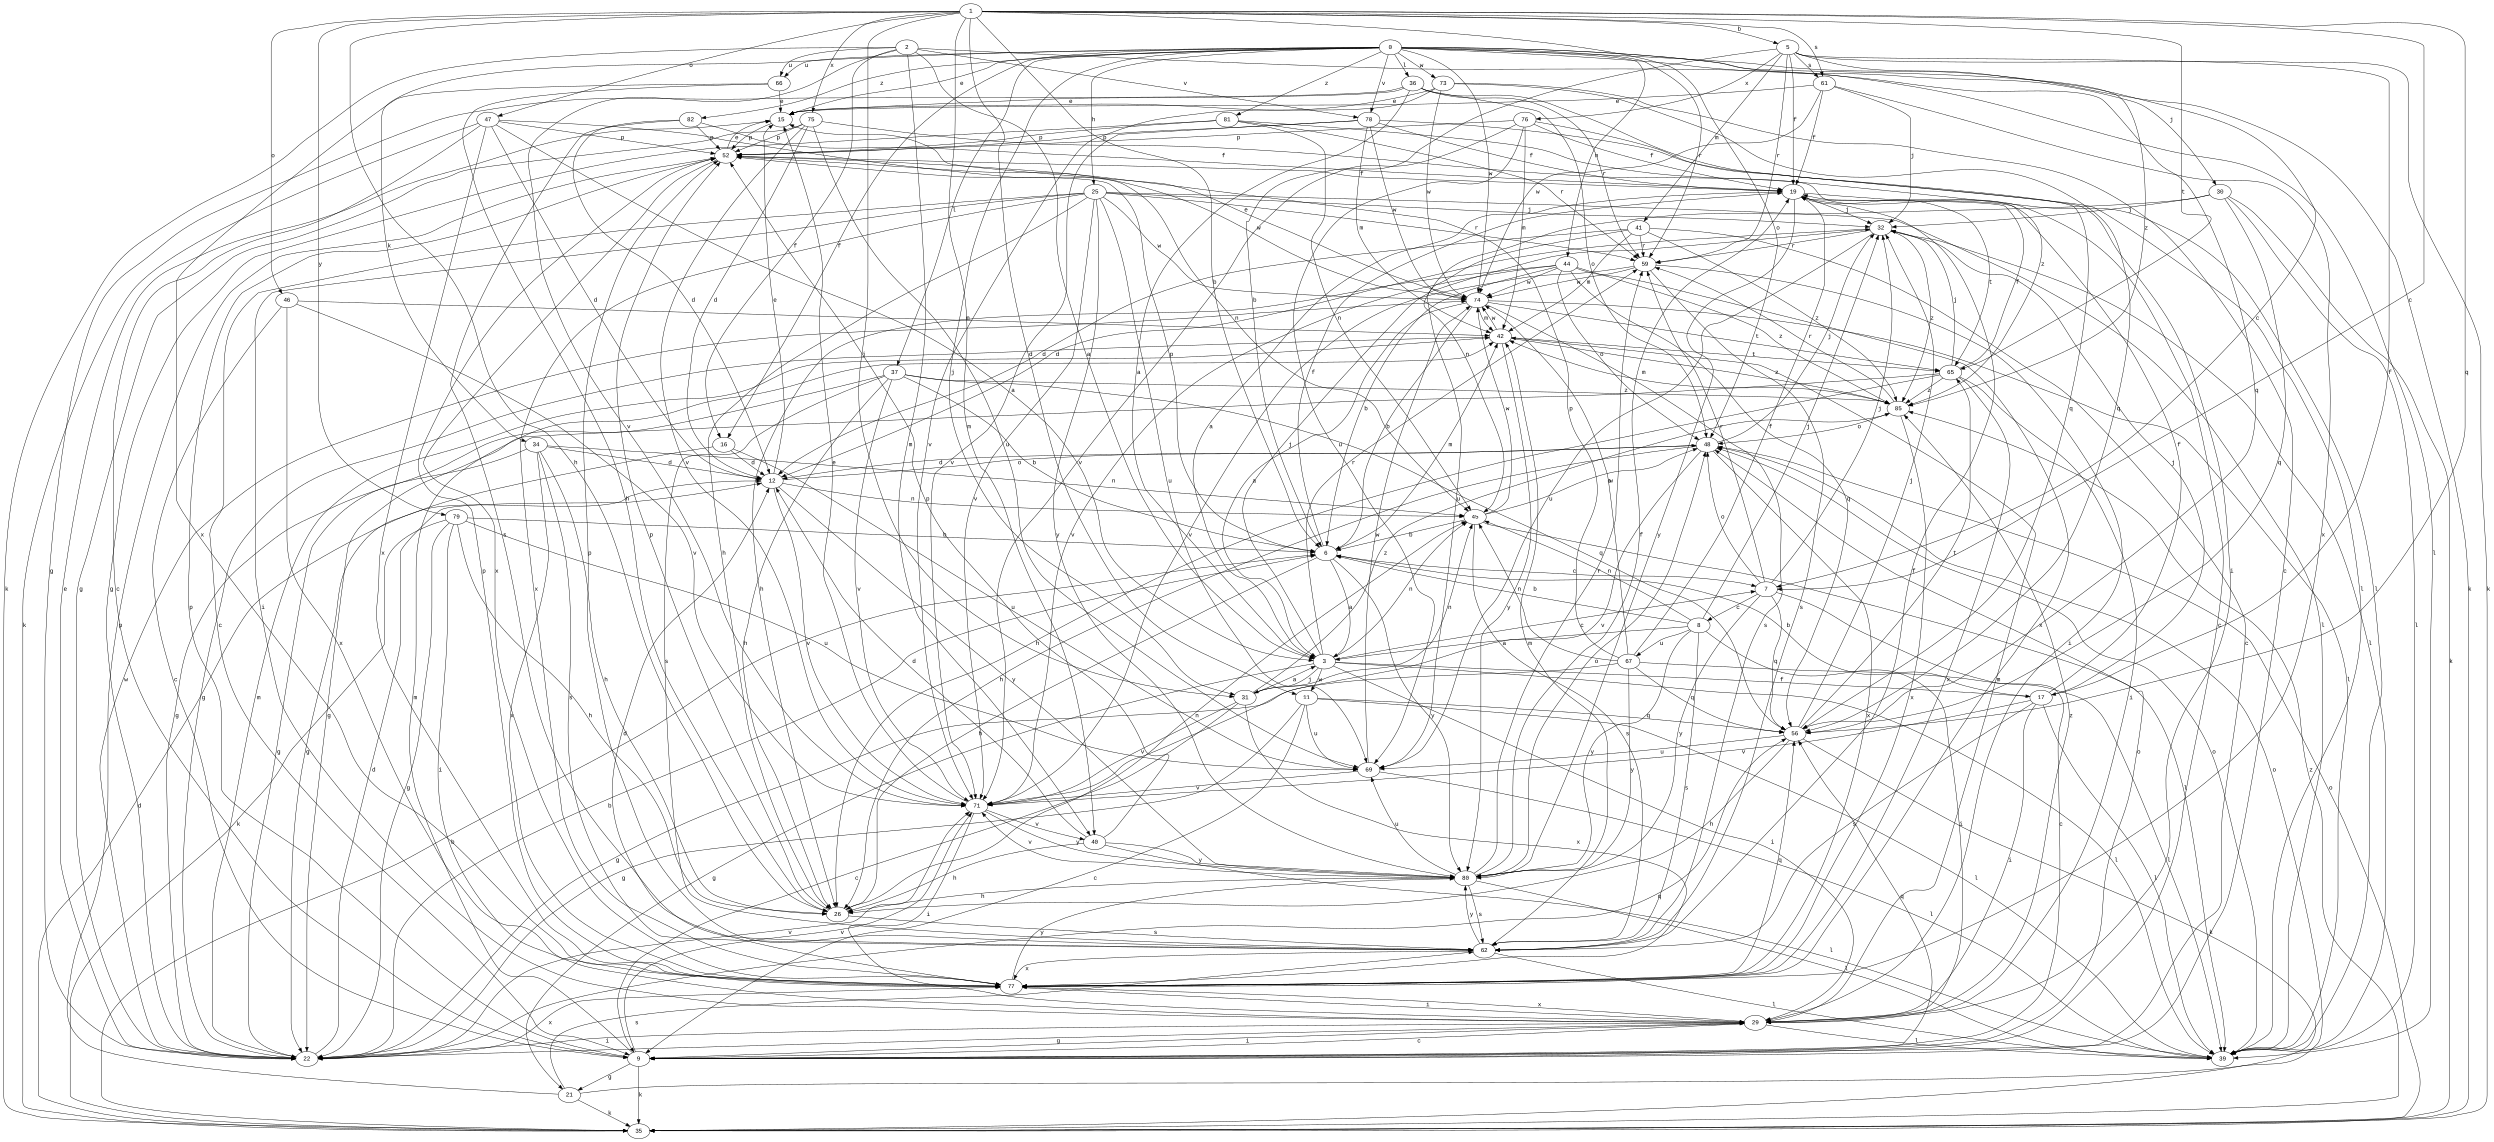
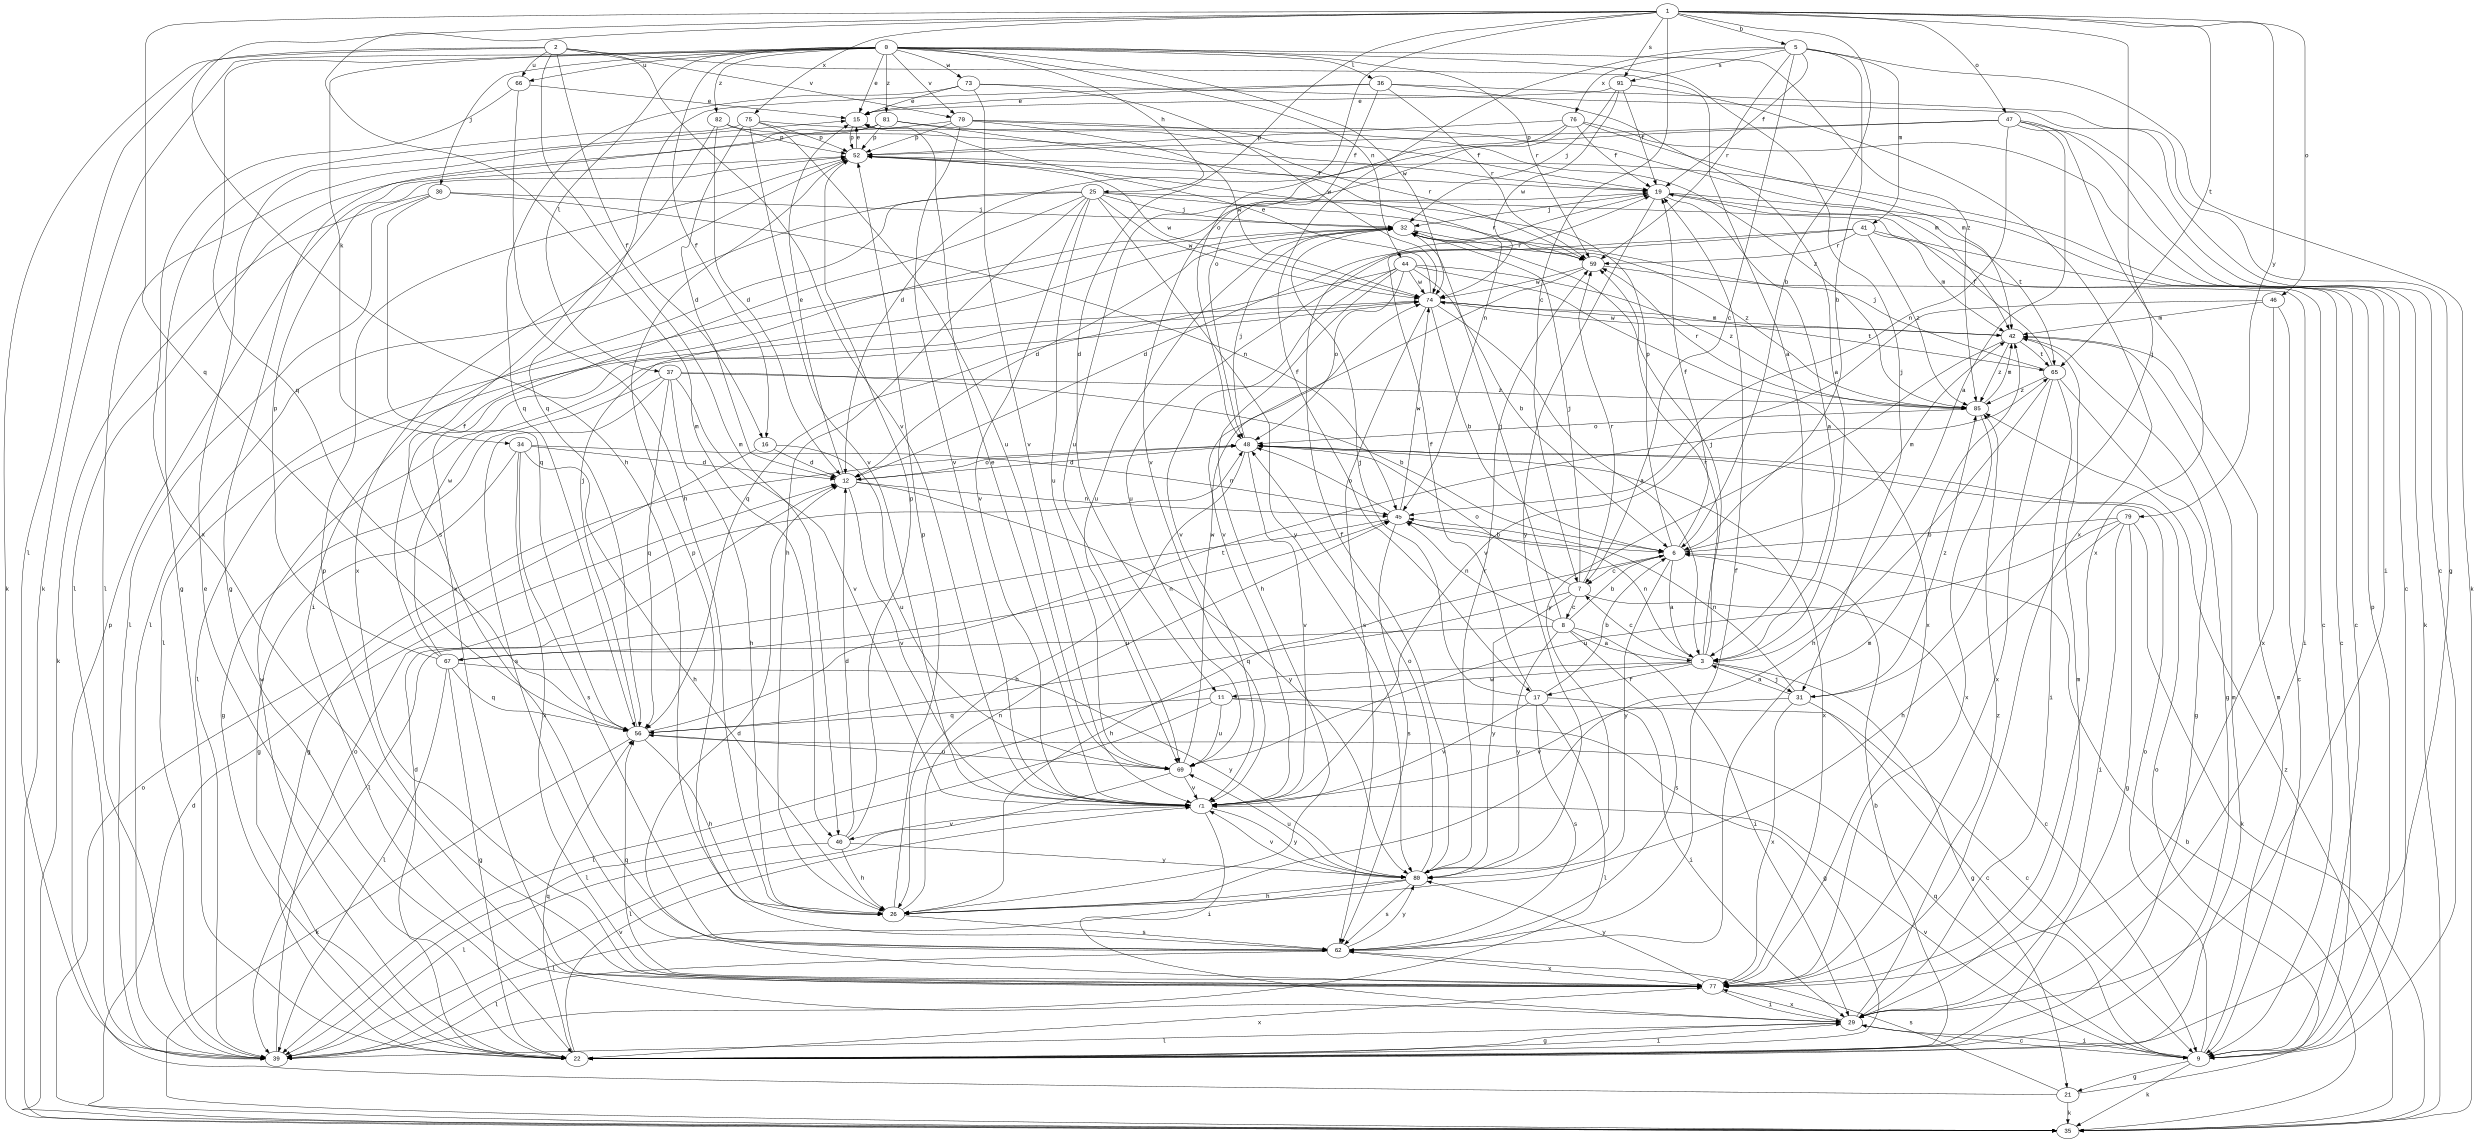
node "61": label "61" -> "91"
edge "59" -> "62": removed, label "s"
edge "3" -> "29": removed, label "i"
